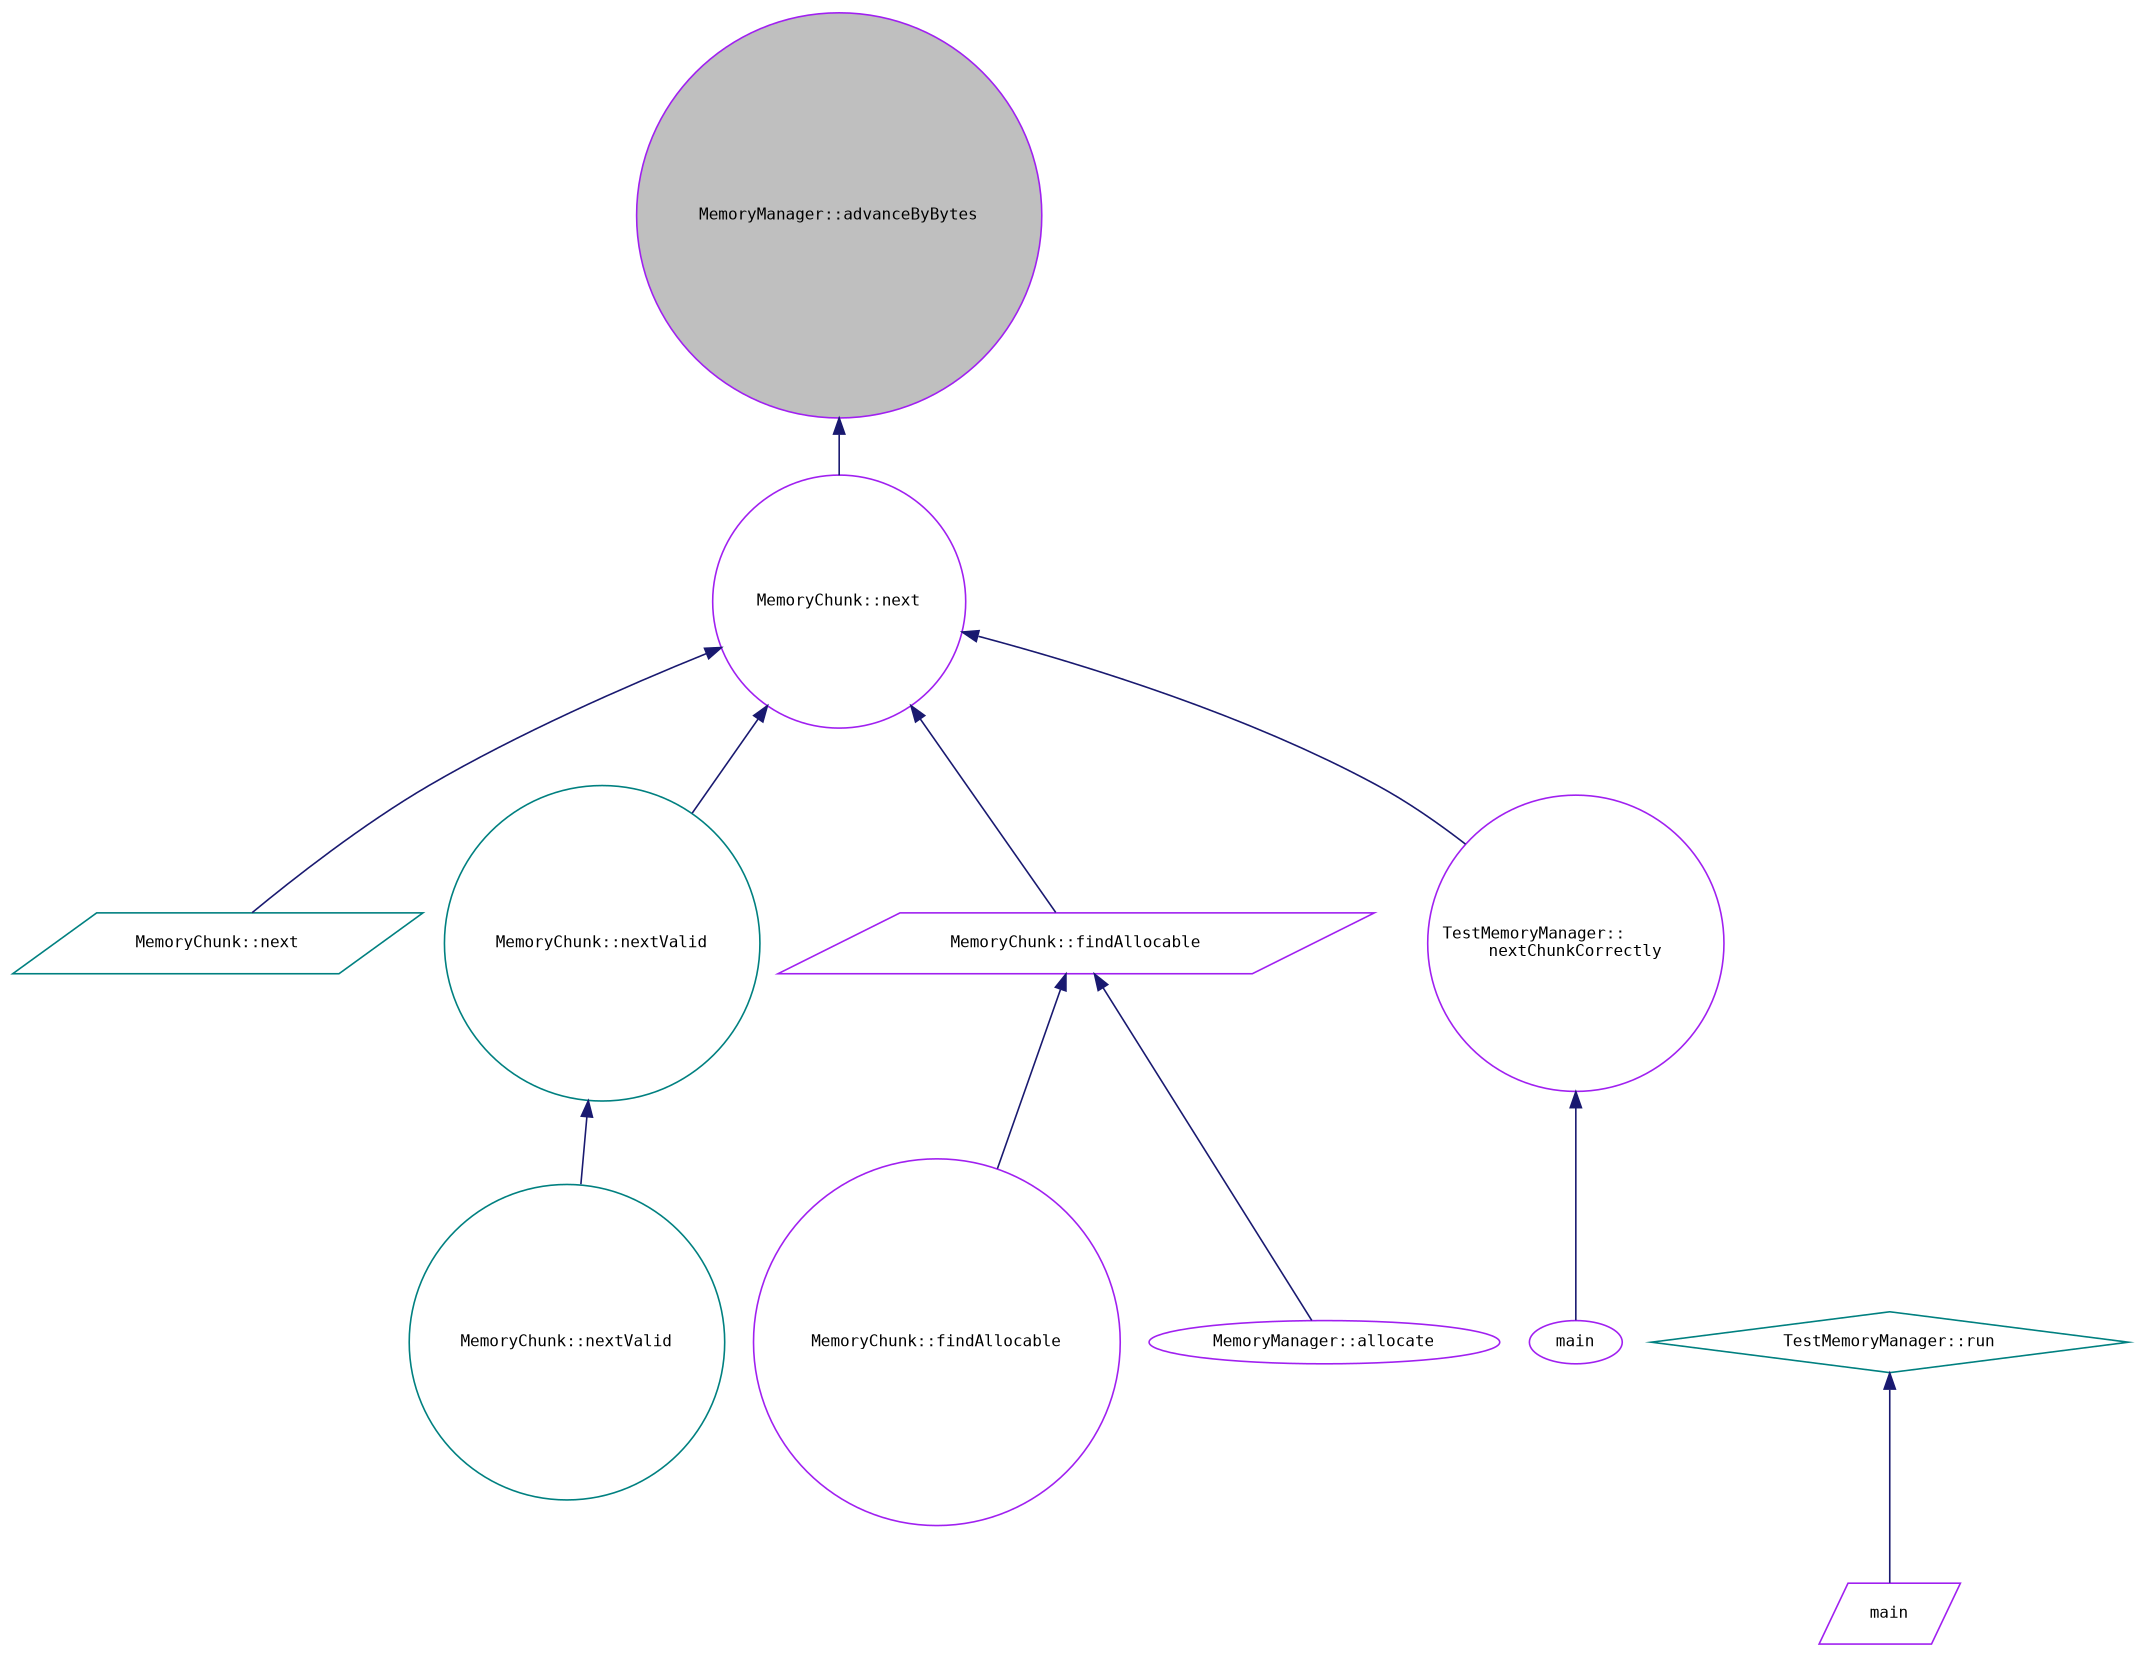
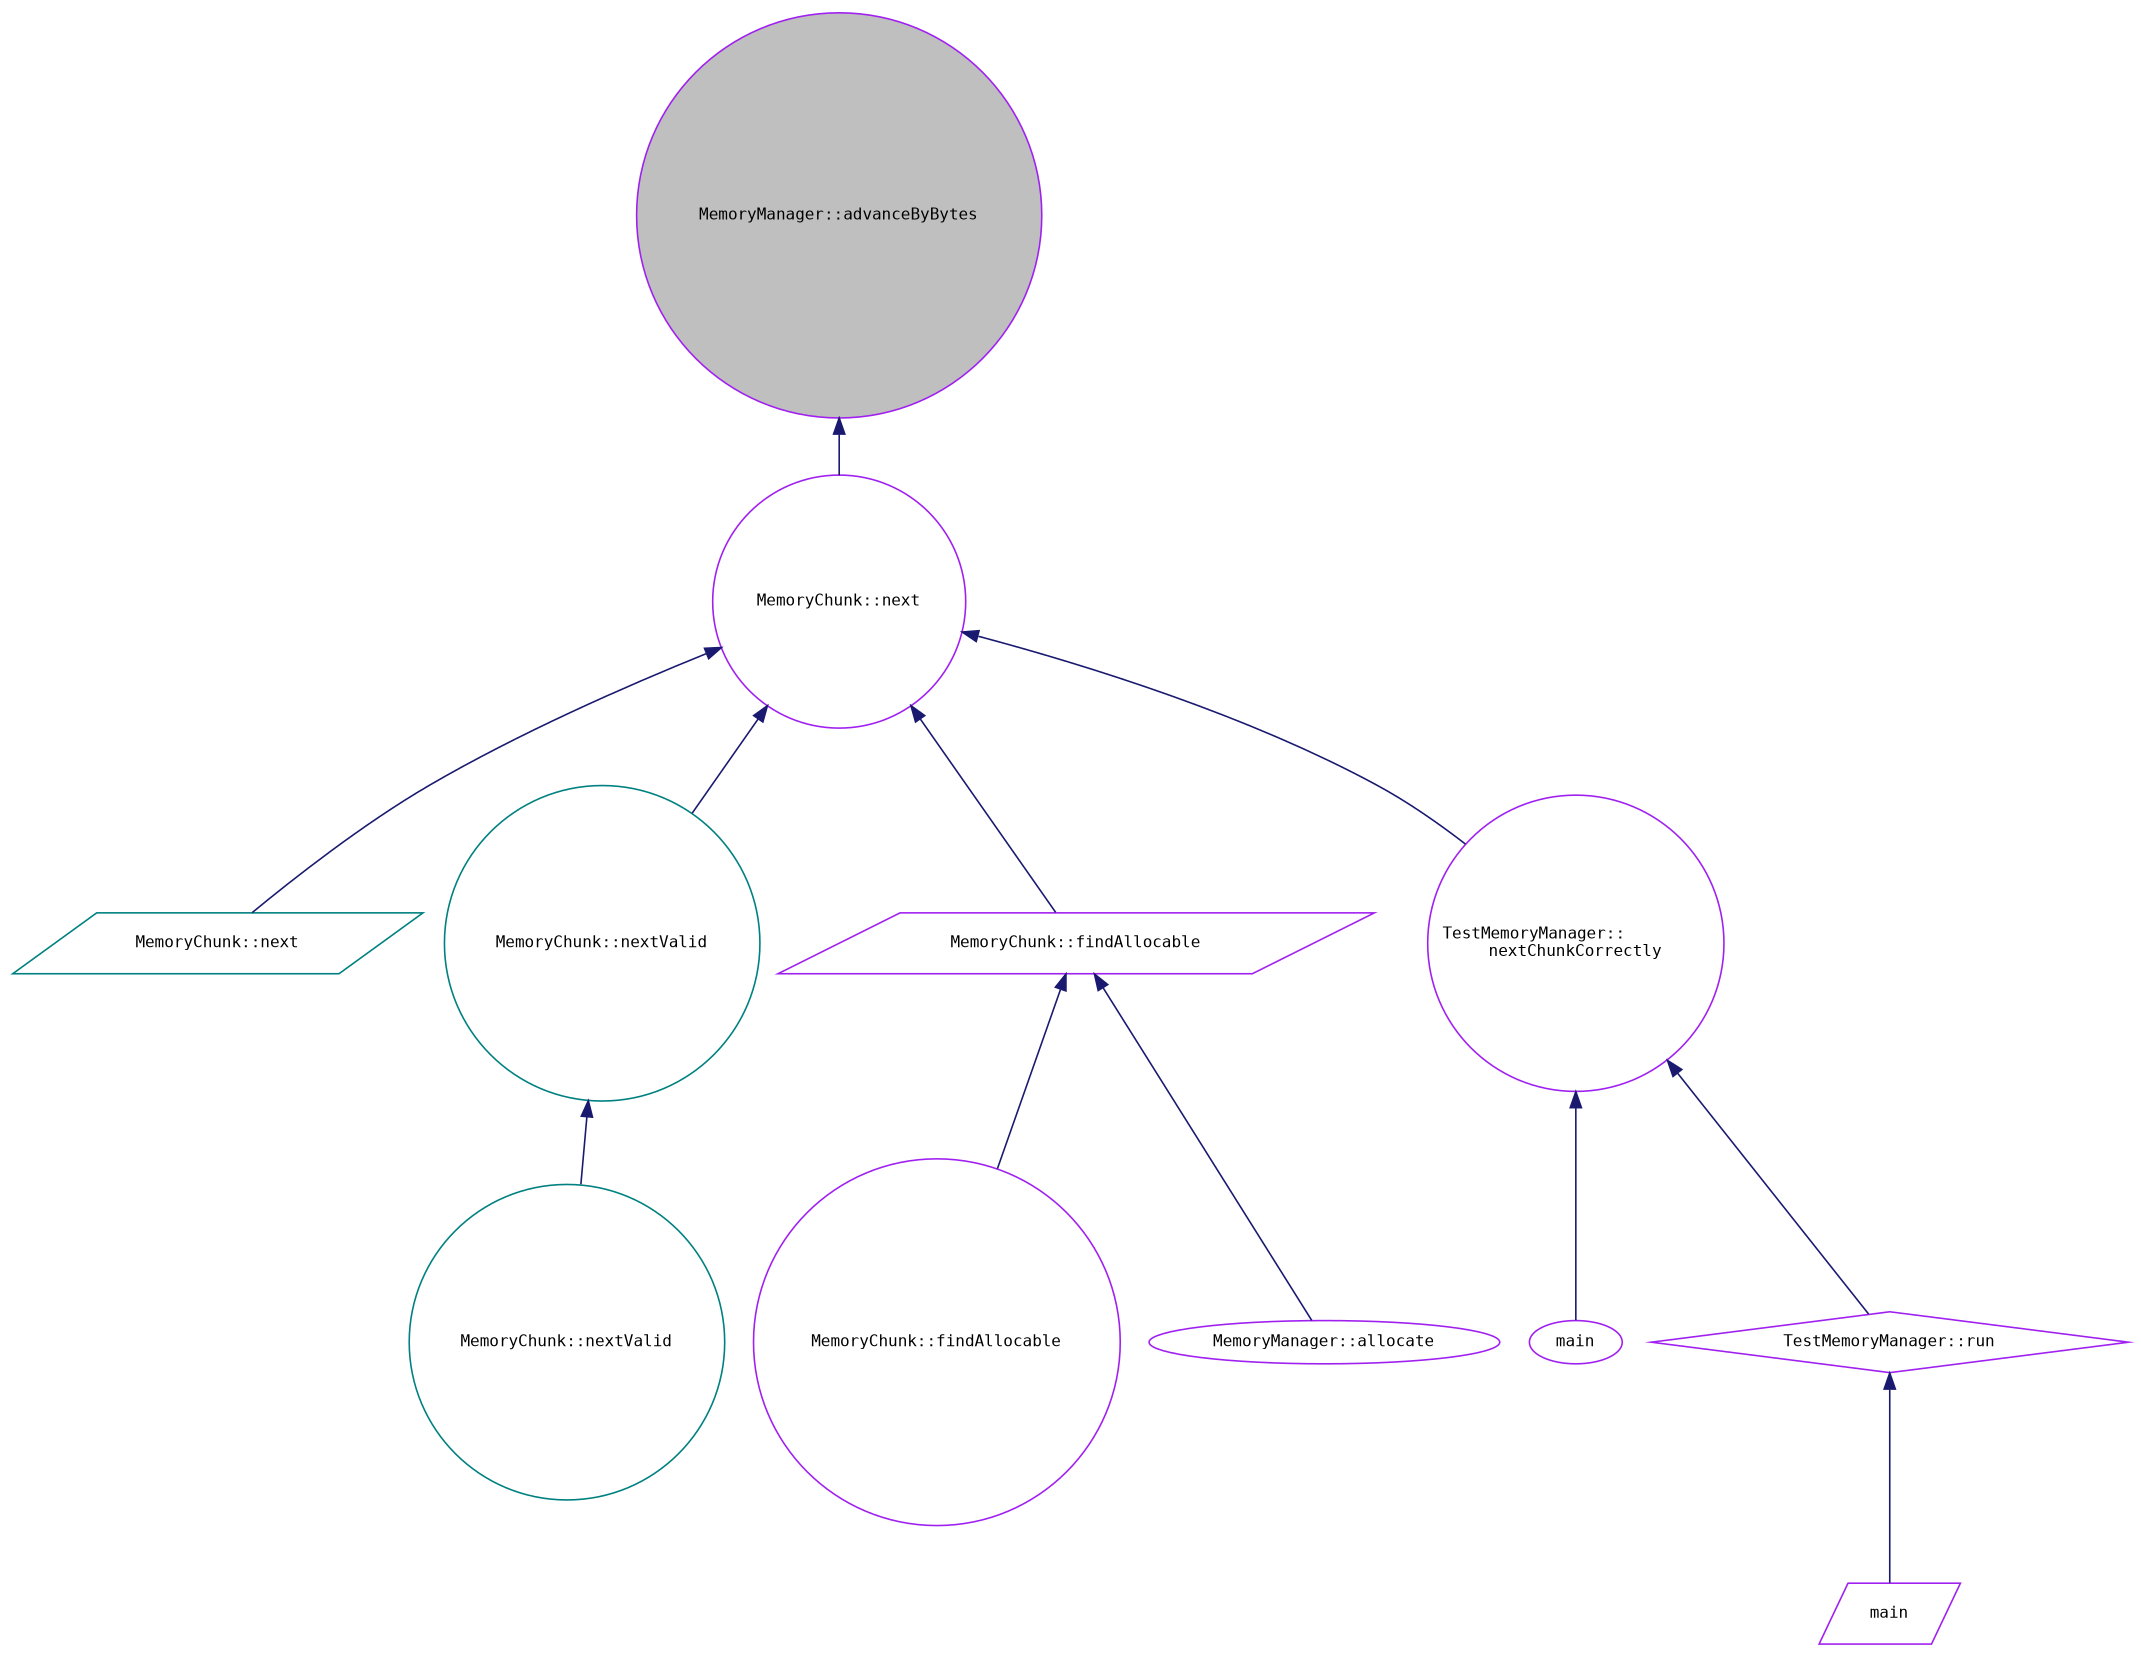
edge "TestMemoryManager::run" -> "TestMemoryManager:: nextChunkCorrectly": added
node "TestMemoryManager::run": color teal -> purple
